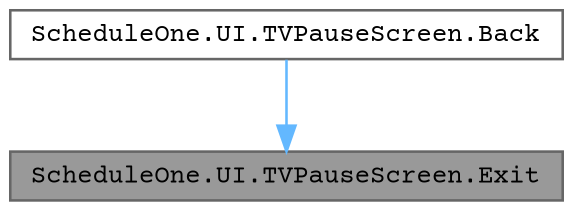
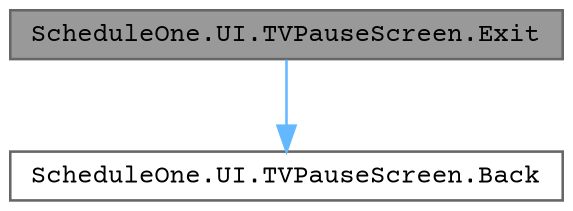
edge "ScheduleOne.UI.TVPauseScreen.Back" -> "ScheduleOne.UI.TVPauseScreen.Exit": reversed
